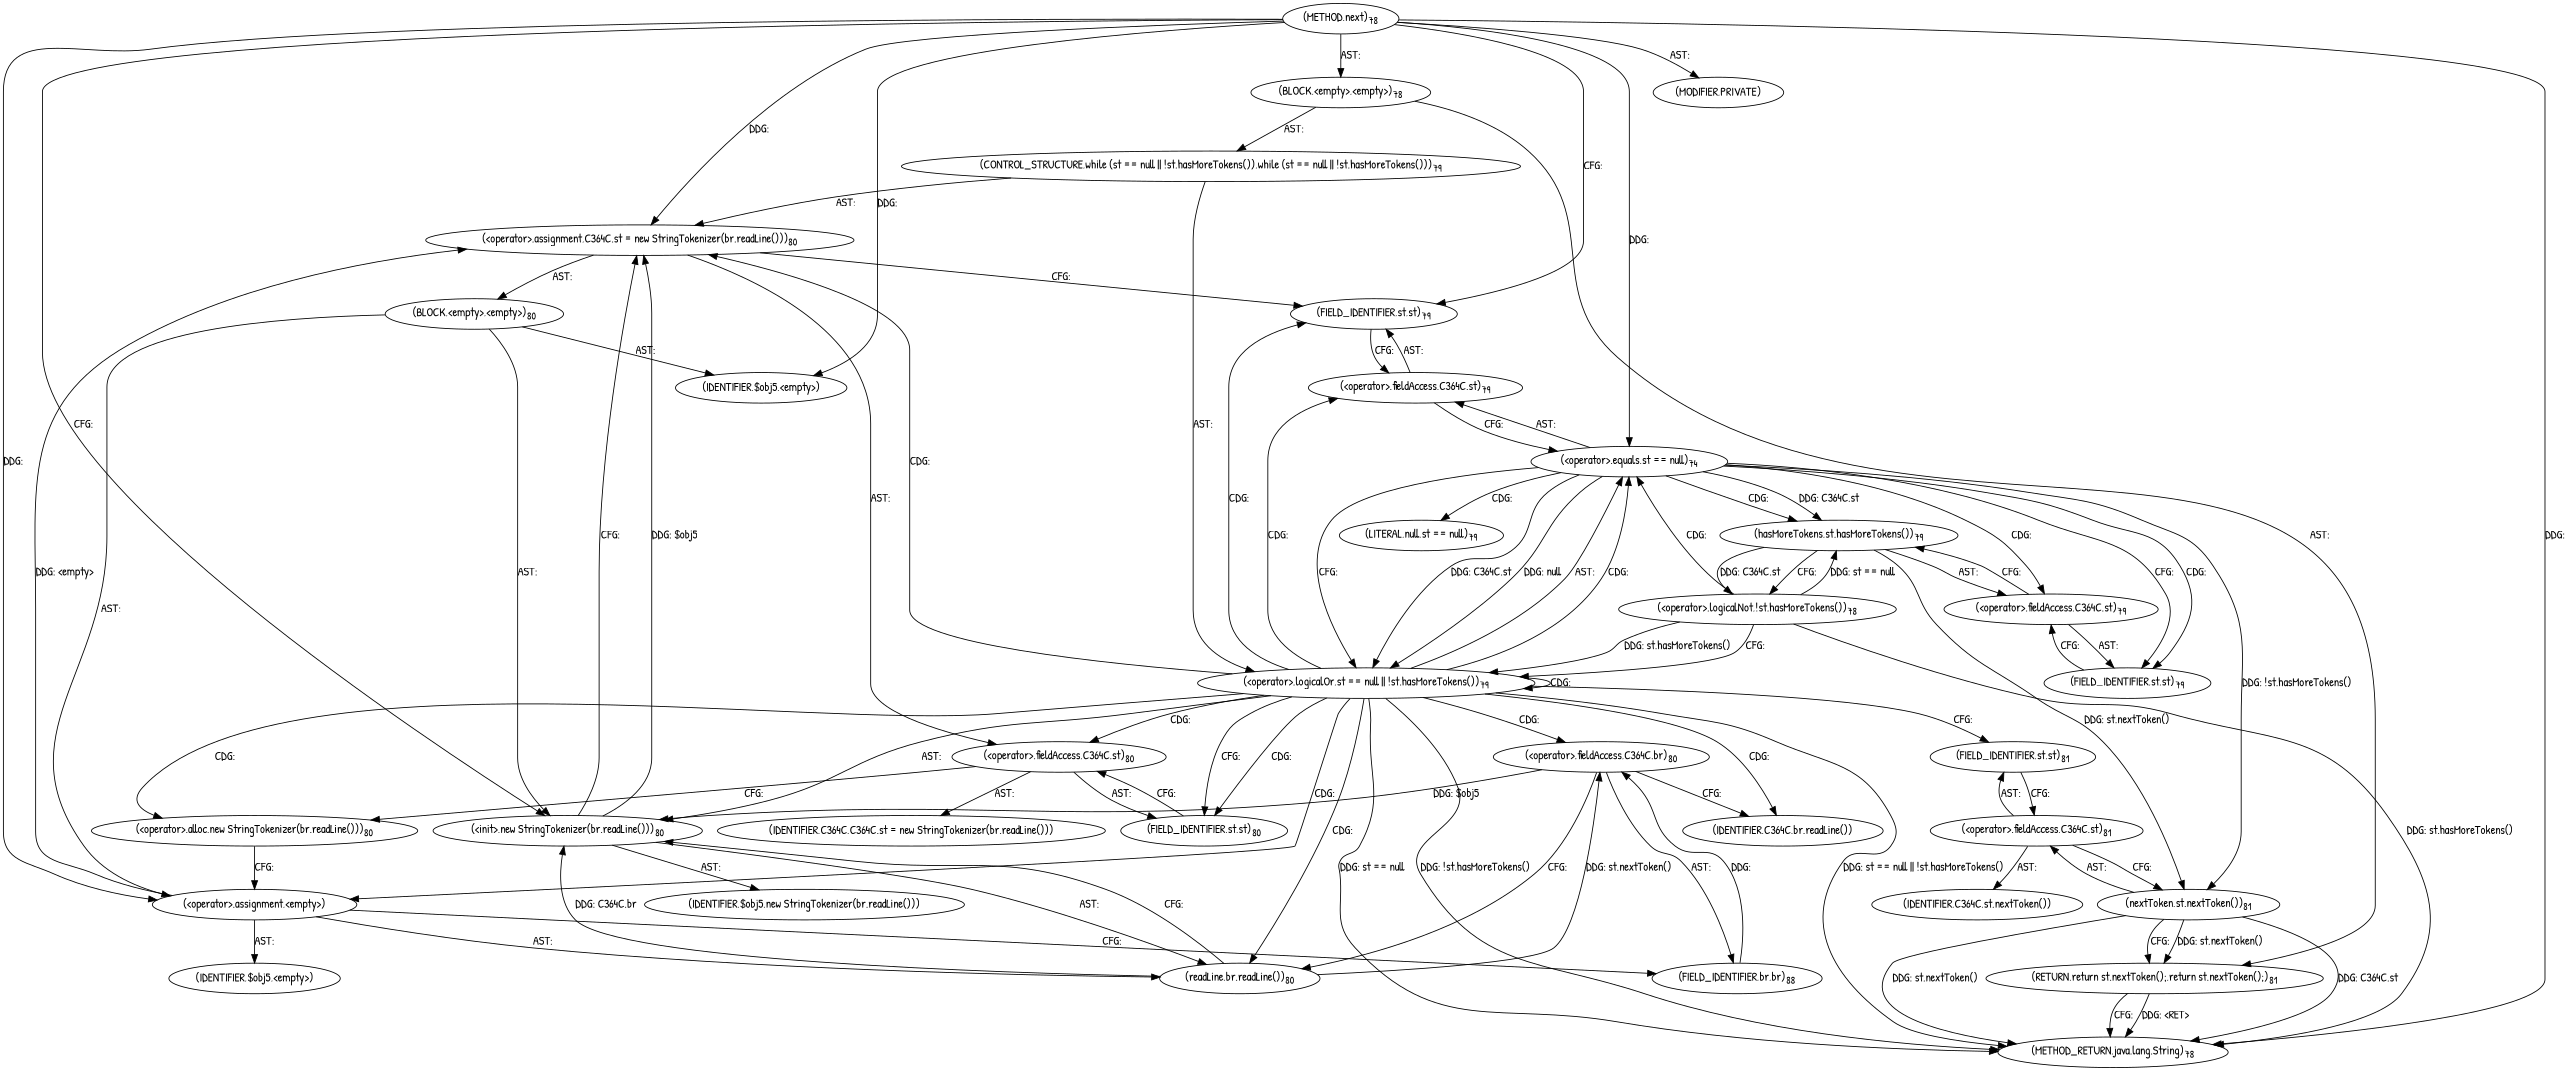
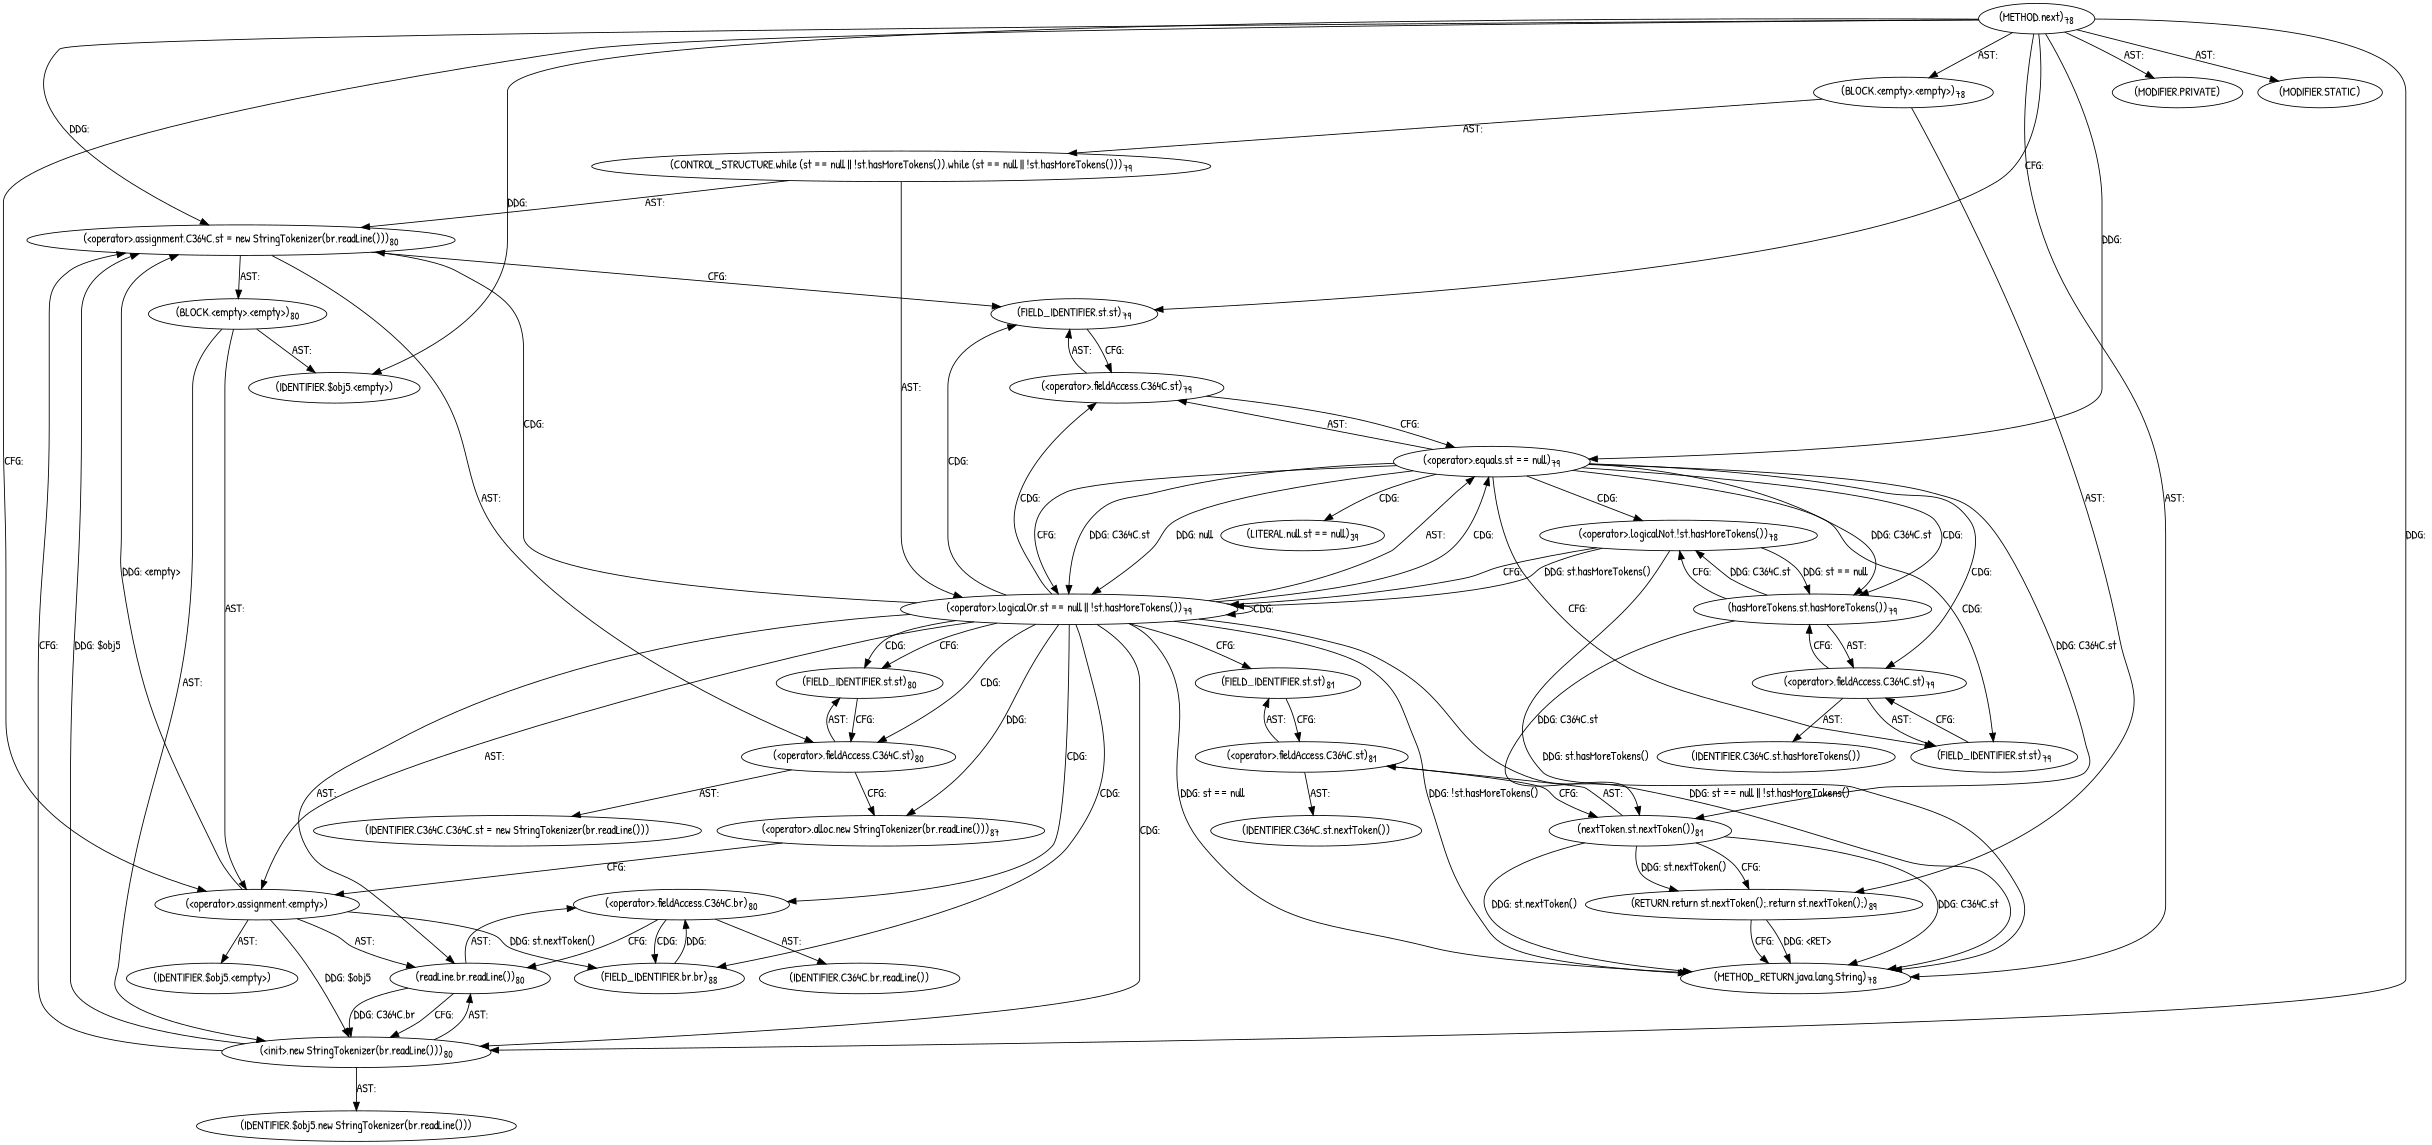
node "(MODIFIER,STATIC)": added
edge "(METHOD,next)" -> "(<init>,new StringTokenizer(br.readLine()))": label "CFG: " -> "DDG: "
node "(<operator>.equals,st == null)": text "74" -> "79"
edge "(METHOD,next)" -> "(<operator>.assignment,<empty>)": label "DDG: " -> "CFG: "
node "(LITERAL,null,st == null)": text "79" -> "39"
edge "(METHOD,next)" -> "(METHOD_RETURN,java.lang.String)": label "DDG: " -> "AST: "
edge "(<operator>.logicalNot,!st.hasMoreTokens())" -> "(<operator>.equals,st == null)": reversed
edge "(<operator>.equals,st == null)" -> "(nextToken,st.nextToken())": label "DDG: !st.hasMoreTokens()" -> "DDG: C364C.st"
edge "(<operator>.logicalOr,st == null || !st.hasMoreTokens())" -> "(IDENTIFIER,C364C,br.readLine())": now "(<operator>.logicalOr,st == null || !st.hasMoreTokens())" -> "(FIELD_IDENTIFIER,br,br)"
edge "(hasMoreTokens,st.hasMoreTokens())" -> "(nextToken,st.nextToken())": label "DDG: st.nextToken()" -> "DDG: C364C.st"
edge "(<operator>.logicalOr,st == null || !st.hasMoreTokens())" -> "(<operator>.alloc,new StringTokenizer(br.readLine()))": label "CDG: " -> "DDG: "
edge "(<operator>.logicalOr,st == null || !st.hasMoreTokens())" -> "(<init>,new StringTokenizer(br.readLine()))": label "AST: " -> "CDG: "
node "(IDENTIFIER,C364C,st.hasMoreTokens())": added
edge "(<operator>.logicalOr,st == null || !st.hasMoreTokens())" -> "(<operator>.assignment,<empty>)": label "CDG: " -> "AST: "
edge "(<operator>.fieldAccess,C364C.br)" -> "(IDENTIFIER,C364C,br.readLine())": label "CFG: " -> "AST: "
edge "(<operator>.fieldAccess,C364C.br)" -> "(<init>,new StringTokenizer(br.readLine()))": now "(<operator>.assignment,<empty>)" -> "(<init>,new StringTokenizer(br.readLine()))"
node "(<operator>.alloc,new StringTokenizer(br.readLine()))": text "80" -> "87"
edge "(<operator>.logicalOr,st == null || !st.hasMoreTokens())" -> "(readLine,br.readLine())": label "CDG: " -> "AST: "
edge "(readLine,br.readLine())" -> "(<operator>.fieldAccess,C364C.br)": label "DDG: st.nextToken()" -> "AST: "
edge "(<operator>.fieldAccess,C364C.br)" -> "(FIELD_IDENTIFIER,br,br)": label "AST: " -> "CDG: "
edge "(<operator>.assignment,<empty>)" -> "(FIELD_IDENTIFIER,br,br)": label "CFG: " -> "DDG: st.nextToken()"
node "(RETURN,return st.nextToken();,return st.nextToken();)": text "81" -> "89"
